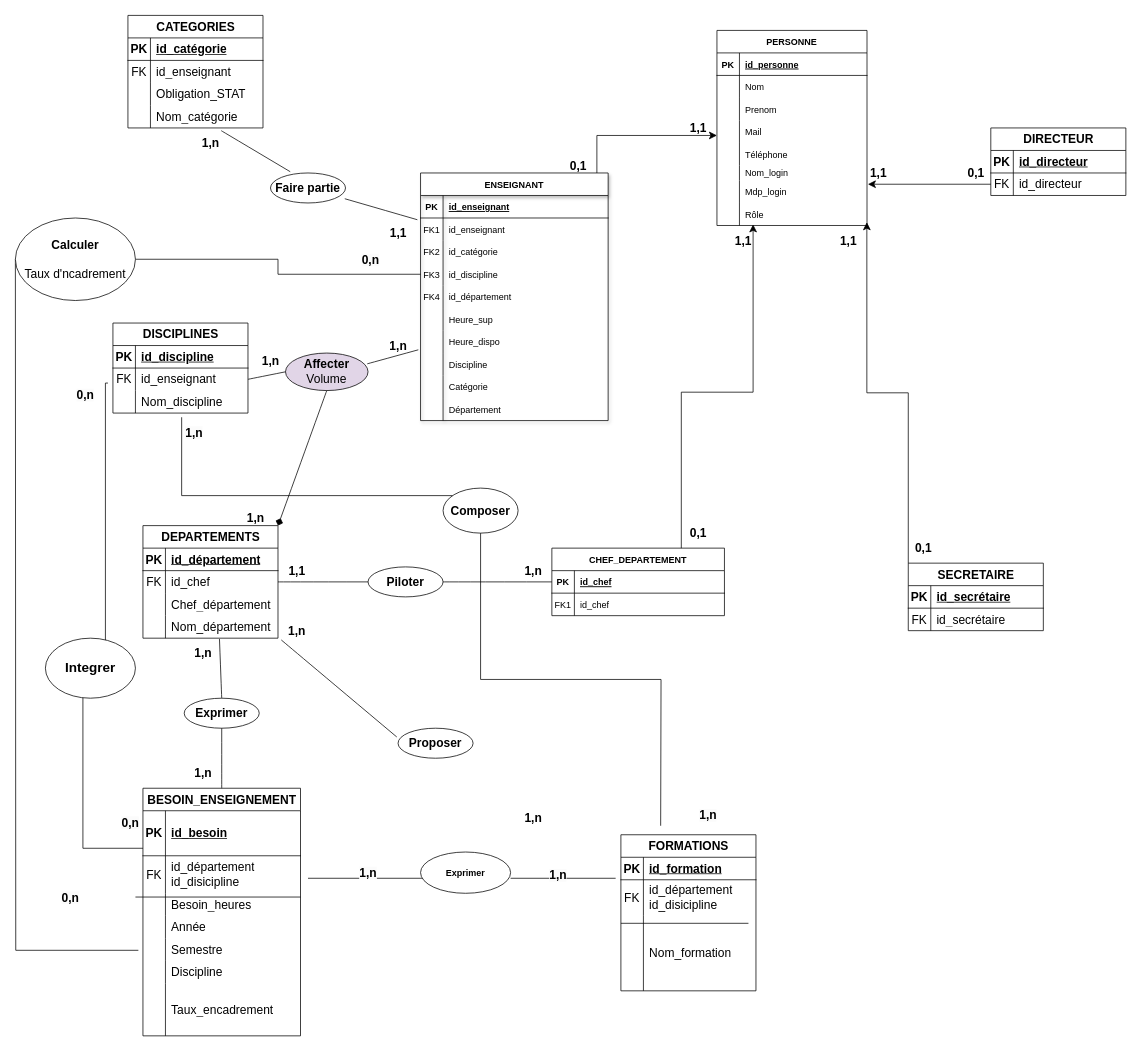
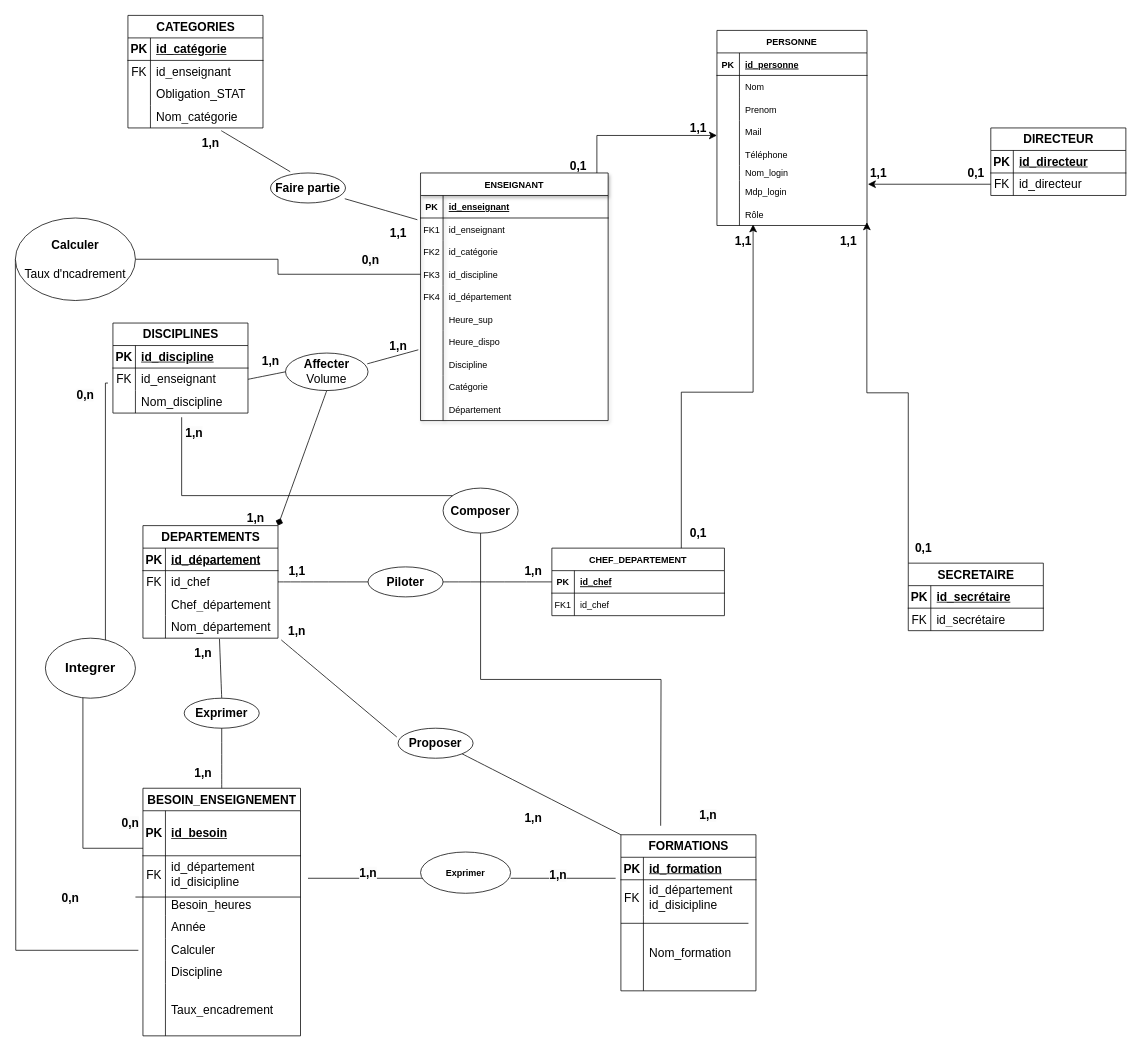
node "Affecter Volume": fillcolor #e1d5e7 -> #ffffff
edge "Proposer" -- "FORMATIONS": added
node "Semestre": label "Semestre" -> "Calculer"
